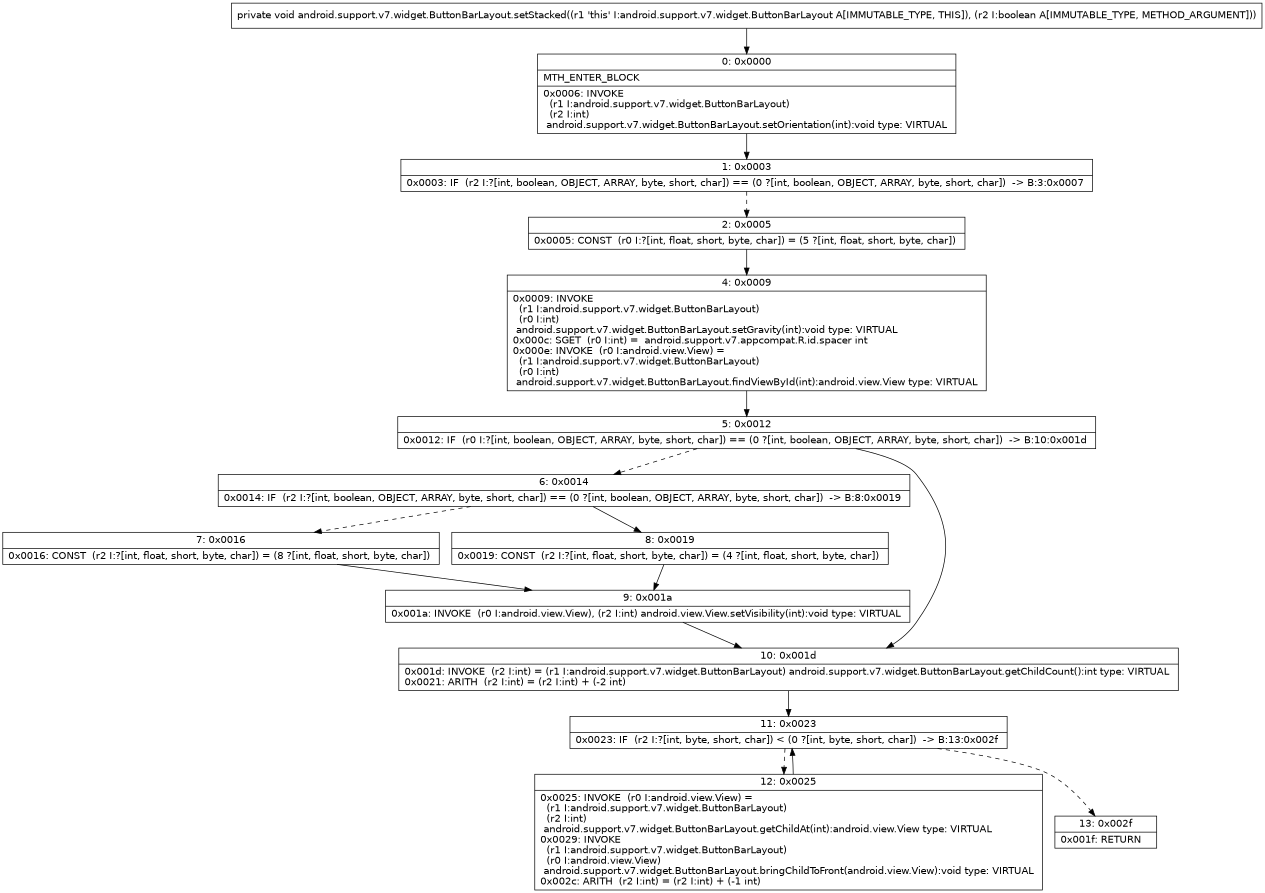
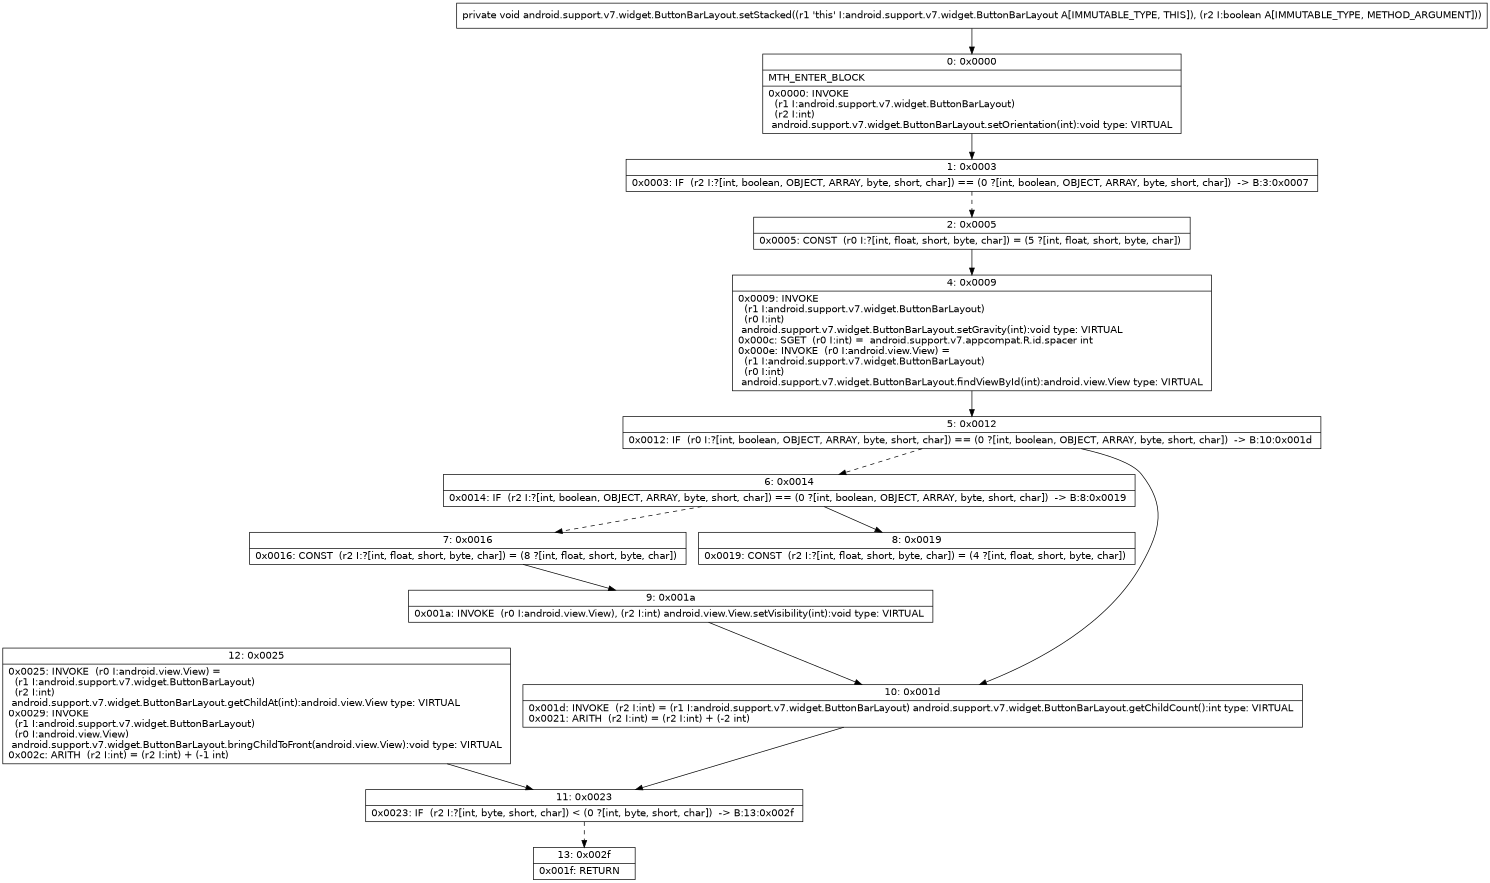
node "0: 0x0000": text "0x0006: INVOKE" -> "0x0000: INVOKE"
edge "8: 0x0019" -> "9: 0x001a": removed
edge "11: 0x0023" -> "12: 0x0025": removed
